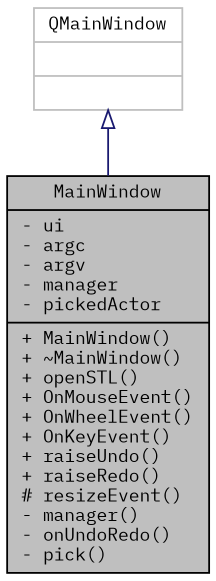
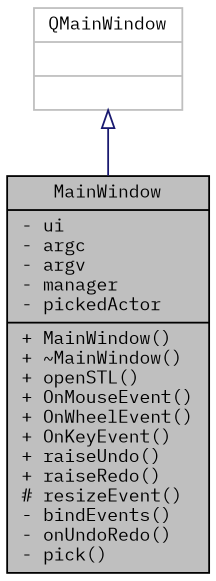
node "MainWindow": text "- manager()" -> "- bindEvents()"
